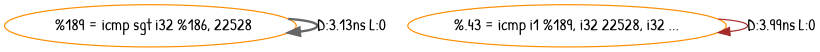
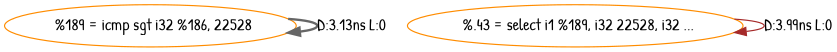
node "%.43 = icmp i1 %189, i32 22528, i32 ...": label "%.43 = icmp i1 %189, i32 22528, i32 ..." -> "%.43 = select i1 %189, i32 22528, i32 ..."
